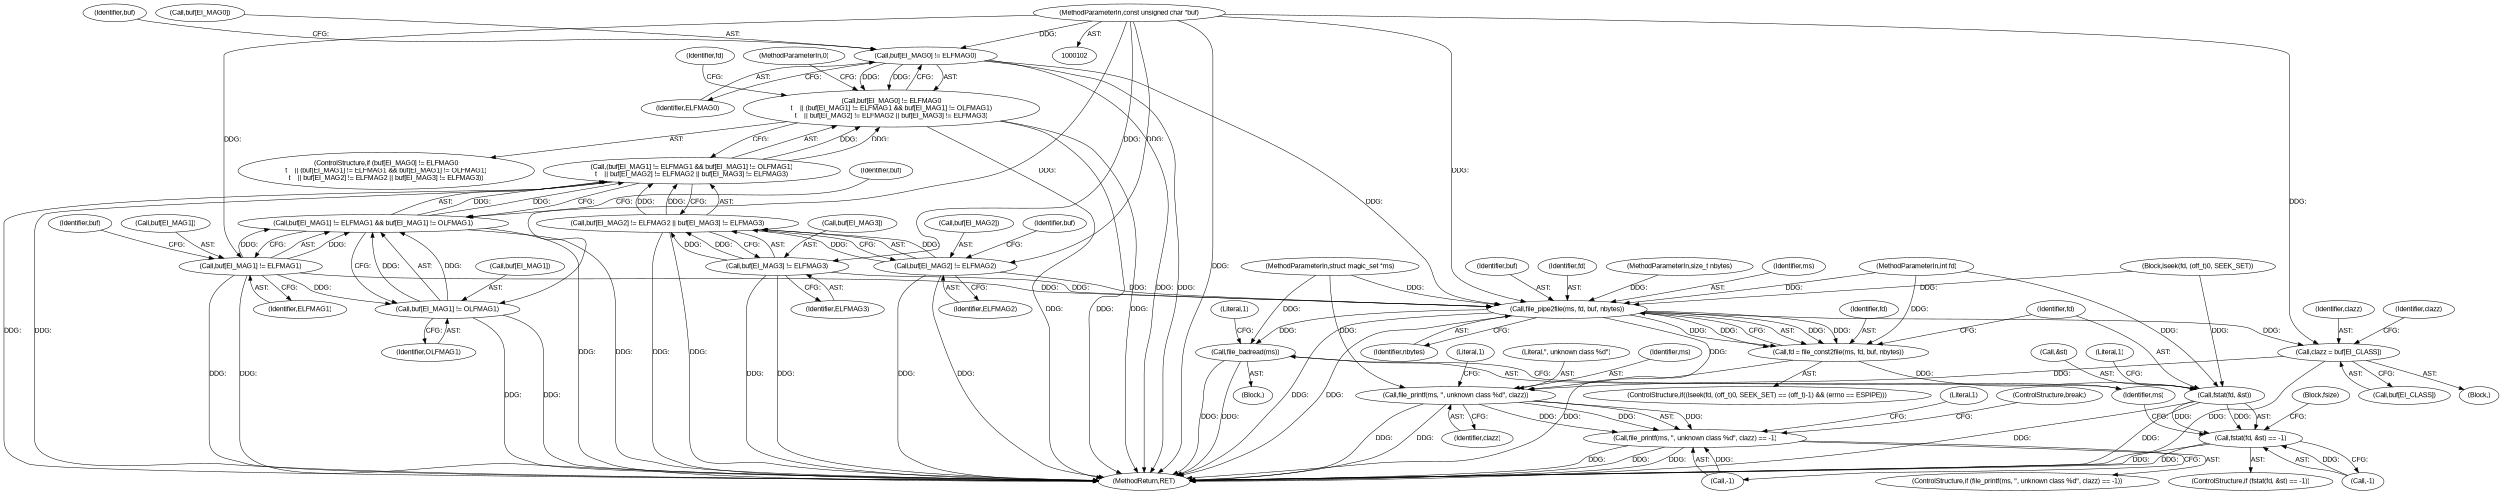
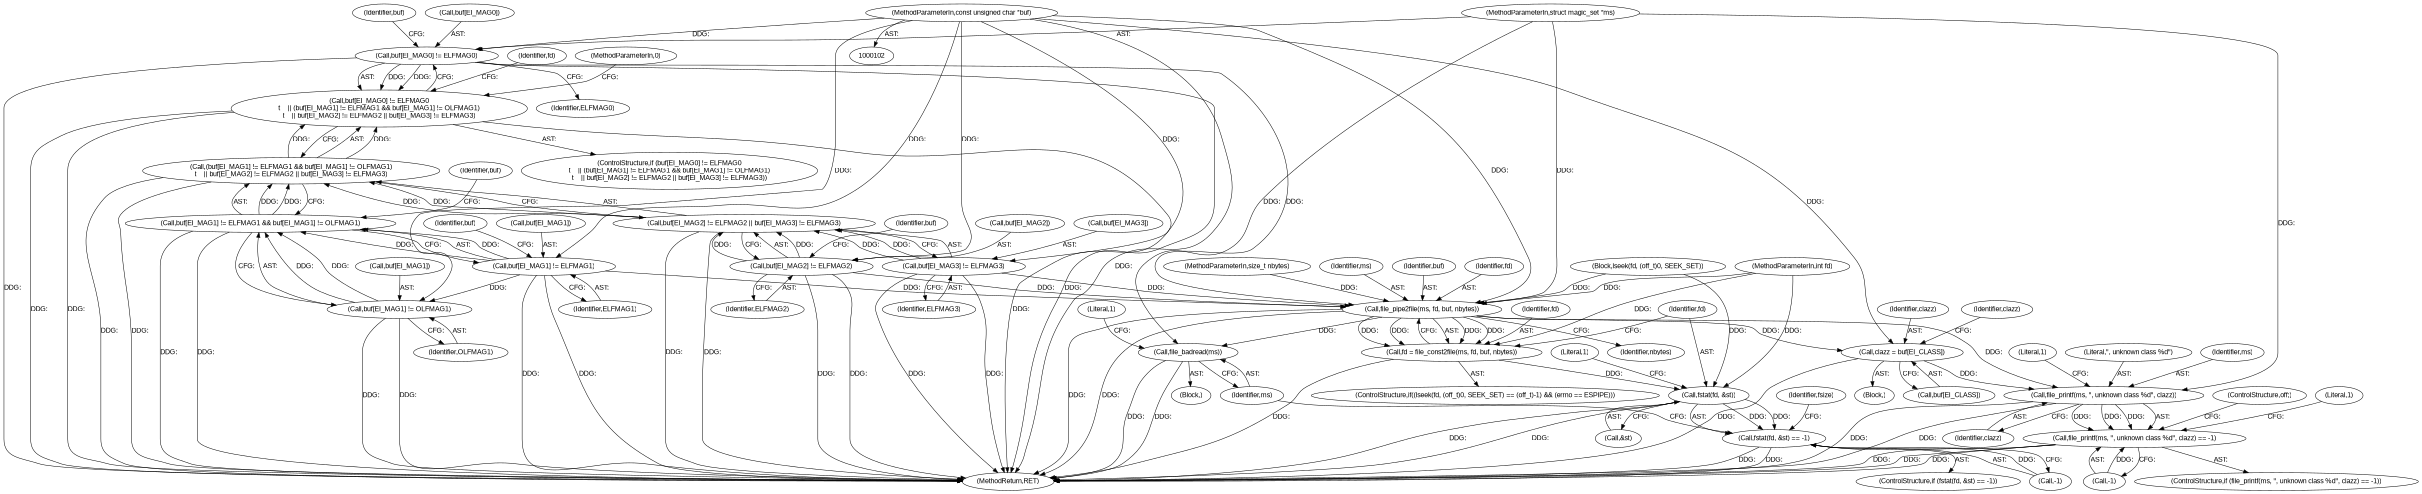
edge "(Identifier,ELFMAG0)" -> "(Call,buf[EI_MAG0] != ELFMAG0)": now "(MethodParameterIn,struct magic_set *ms)" -> "(Call,buf[EI_MAG0] != ELFMAG0)"
edge "(Identifier,nbytes)" -> "(Call,file_pipe2file(ms, fd, buf, nbytes))": removed, label "AST:"
node "(ControlStructure,break;)": label "(ControlStructure,break;)" -> "(ControlStructure,off;)"
node "(Block,fsize)": label "(Block,fsize)" -> "(Identifier,fsize)"
edge "(Call,fstat(fd, &st))" -> "(Call,&st)": added, label "CFG:"
